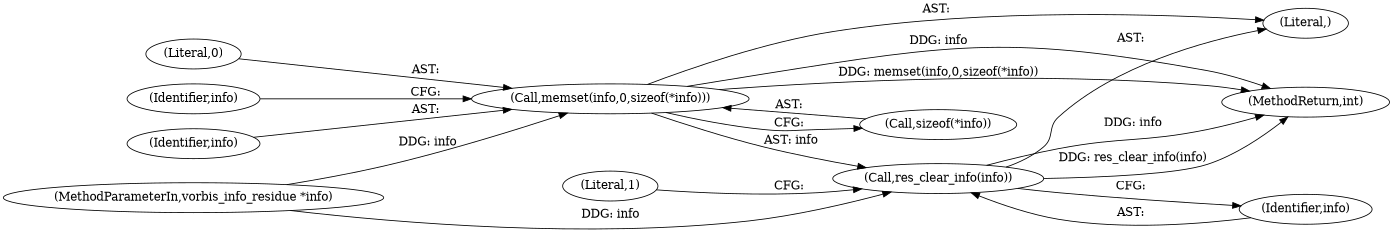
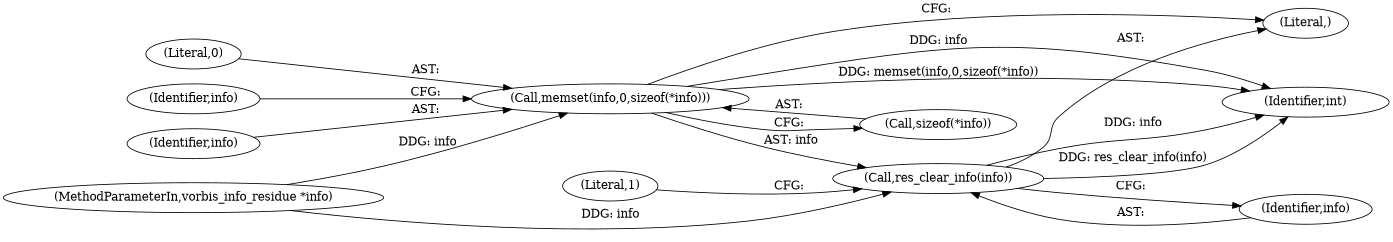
edge "(Call,memset(info,0,sizeof(*info)))" -> "(Literal,)": label "AST: " -> "CFG: "
node "(MethodReturn,int)": label "(MethodReturn,int)" -> "(Identifier,int)"
